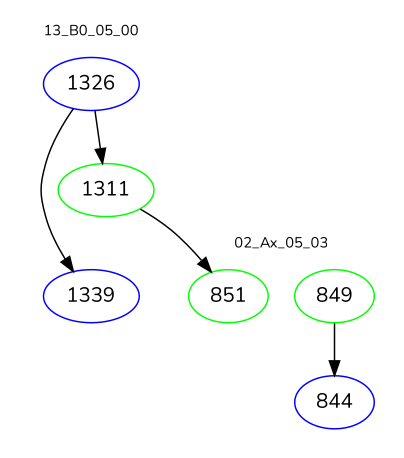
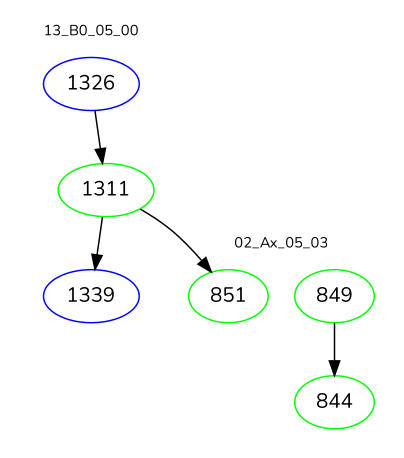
edge "1326" -> "1339": now "1311" -> "1339"
node "844": color blue -> green
